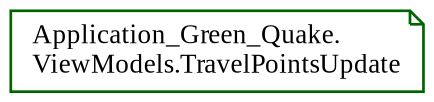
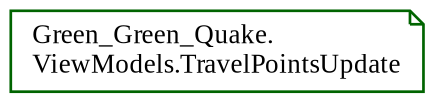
node "Application_Green_Quake. ViewModels.TravelPointsUpdate": label "Application_Green_Quake. ViewModels.TravelPointsUpdate" -> "Green_Green_Quake. ViewModels.TravelPointsUpdate"
